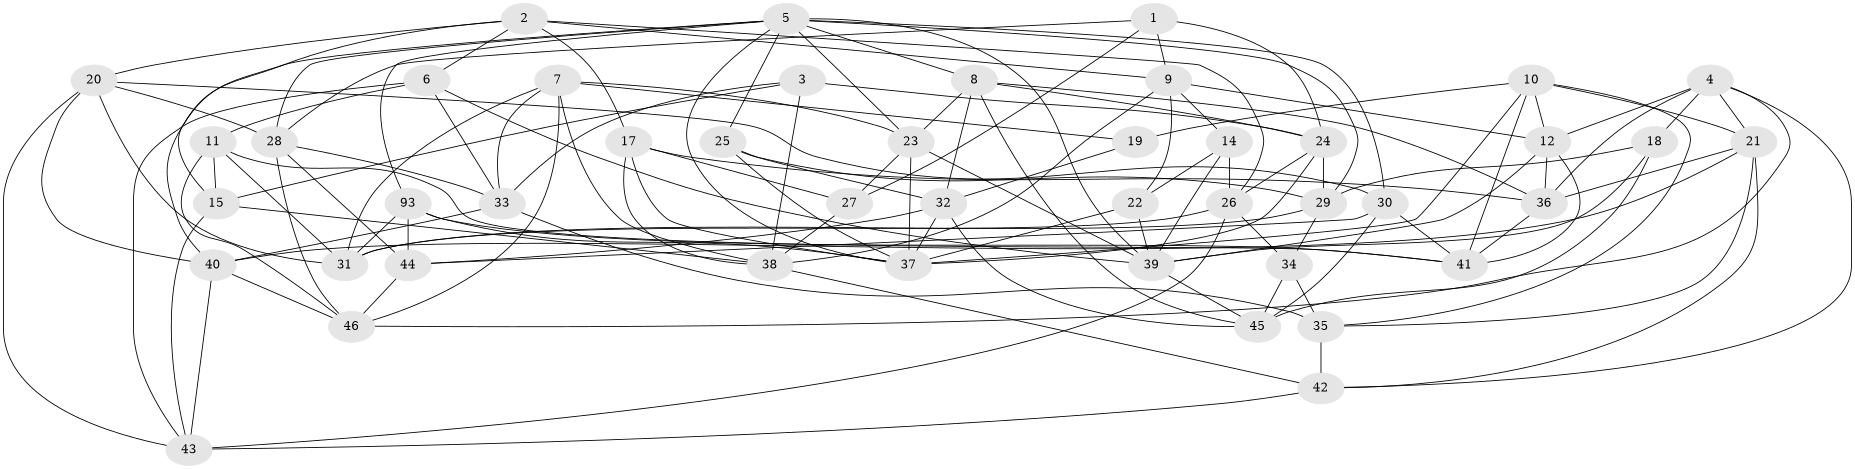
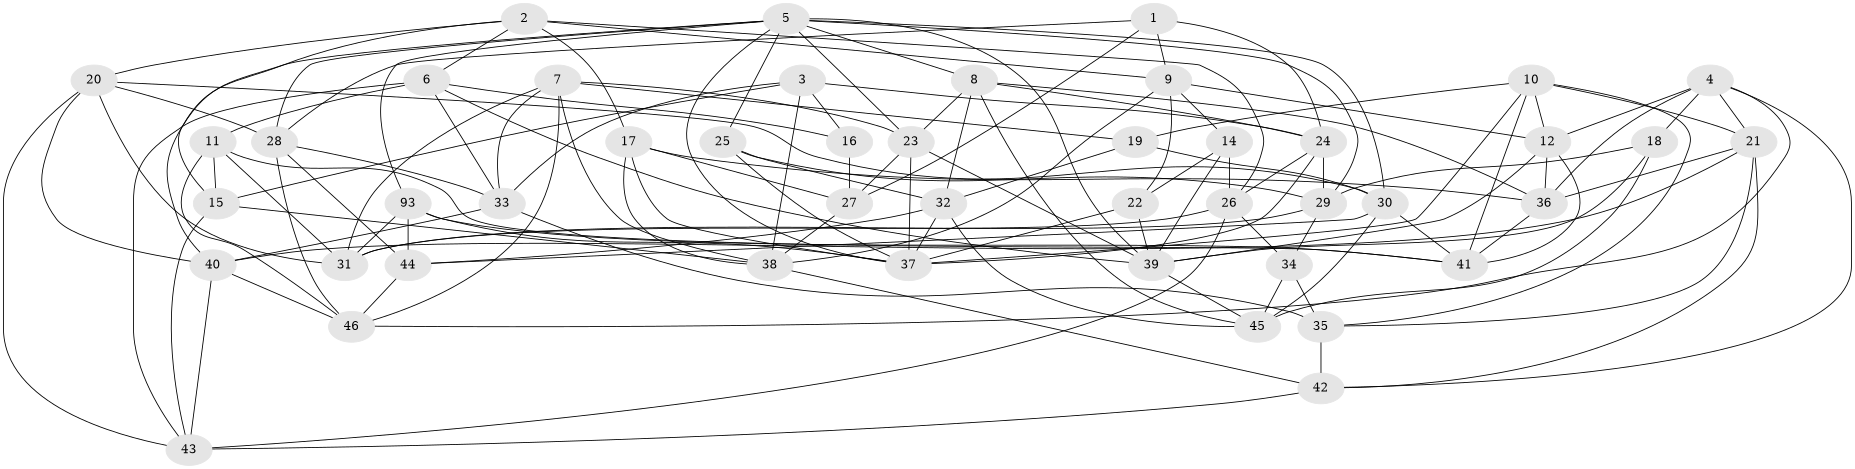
node "16": added
edge "19" -- "30": added
